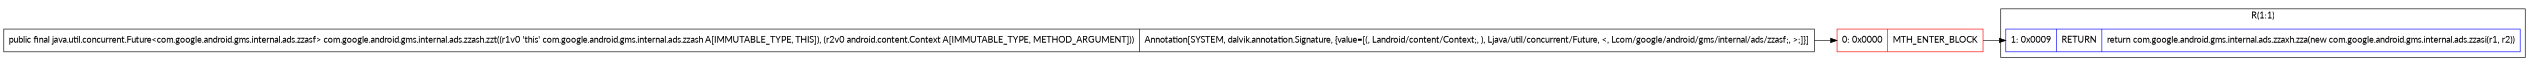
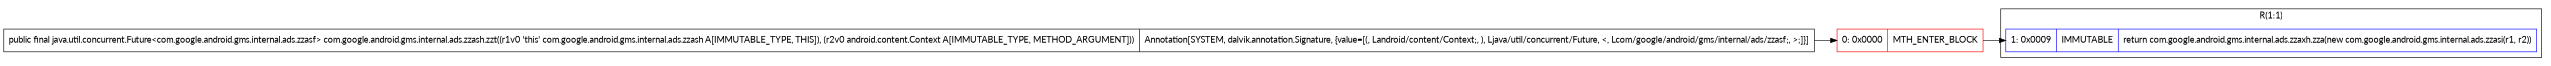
node "1: 0x0009": text "RETURN" -> "IMMUTABLE"
